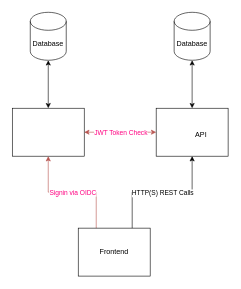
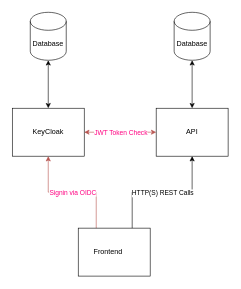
node "KeyCloak": added
node "API": moved (201, 135) -> (192, 132)
node "Frontend": moved (114, 252) -> (108, 252)
